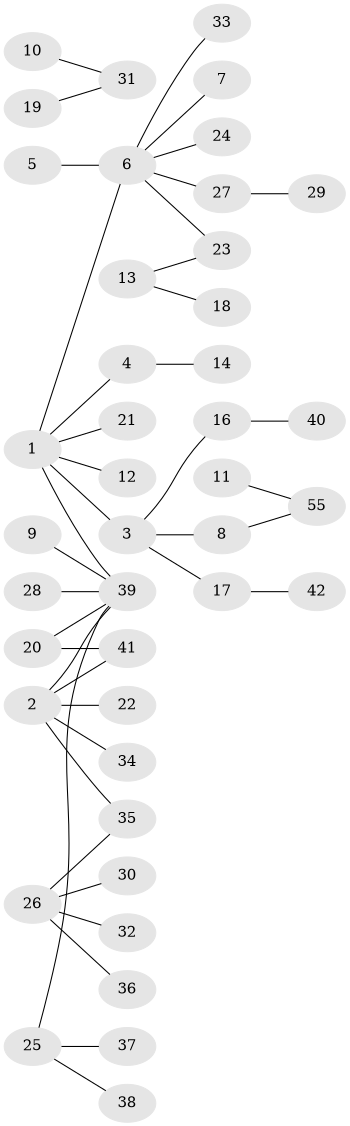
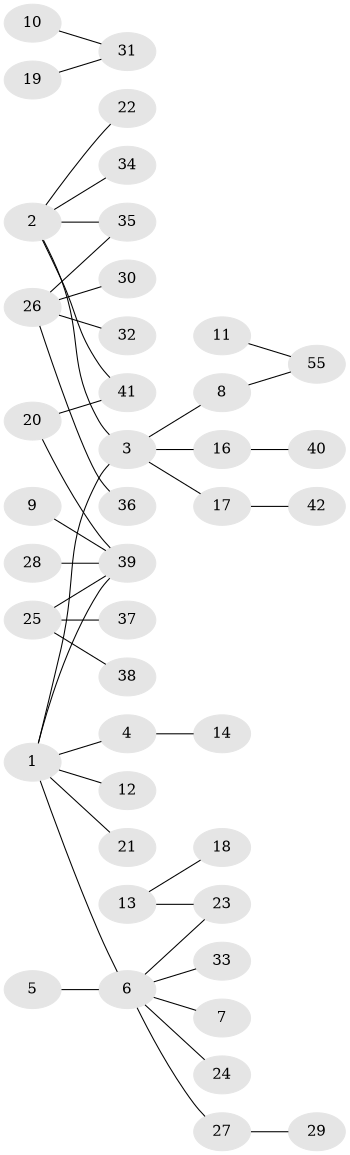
edge "39" -- "2": now "3" -- "2"
